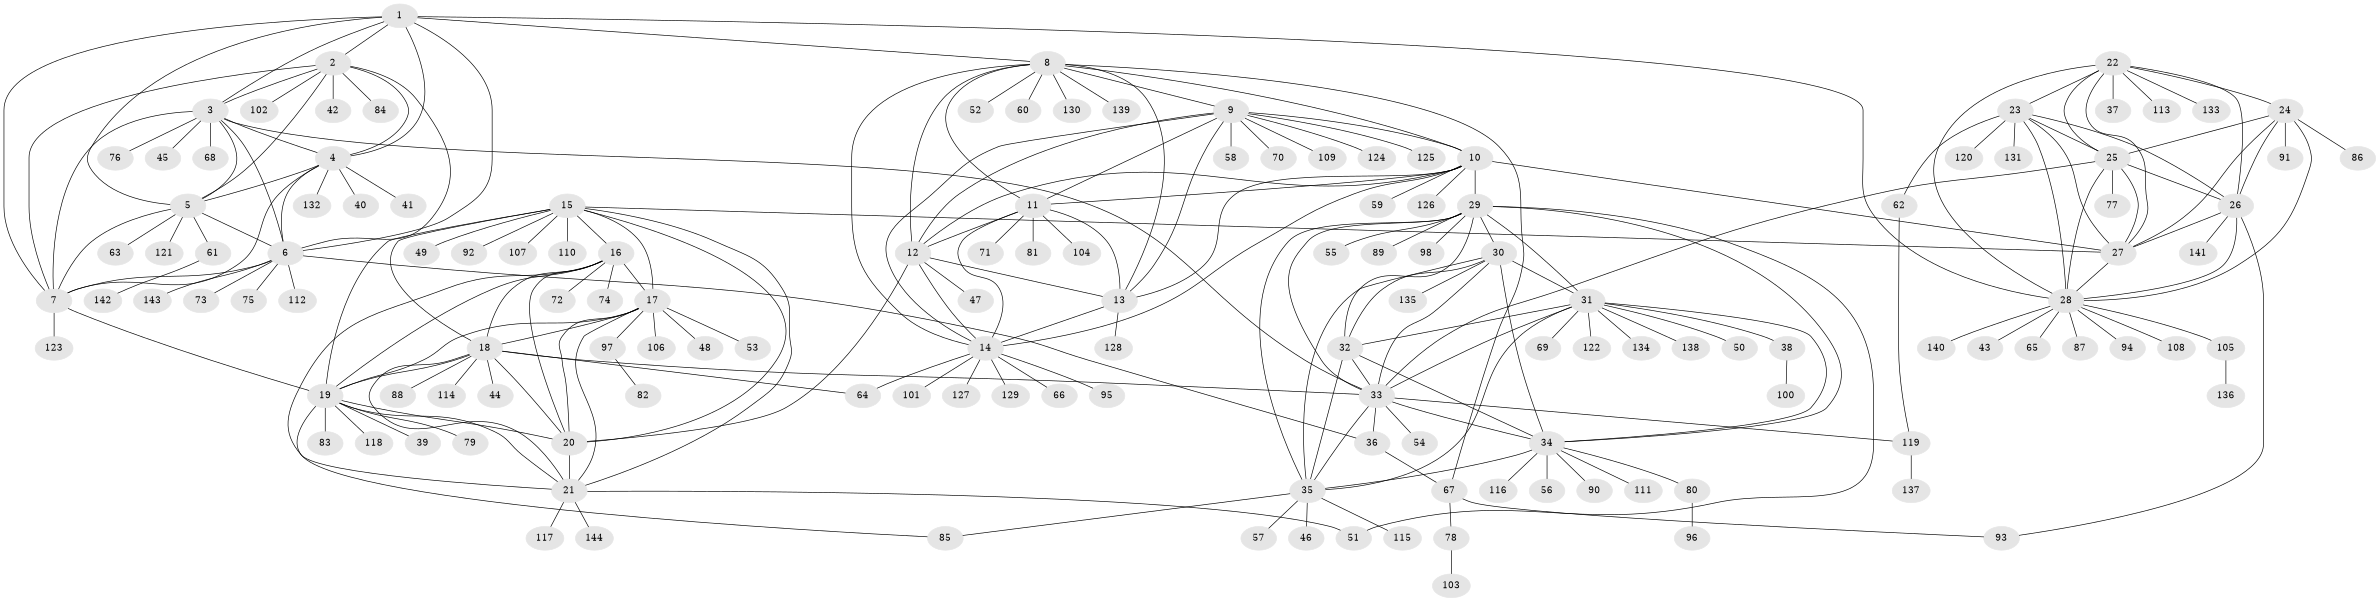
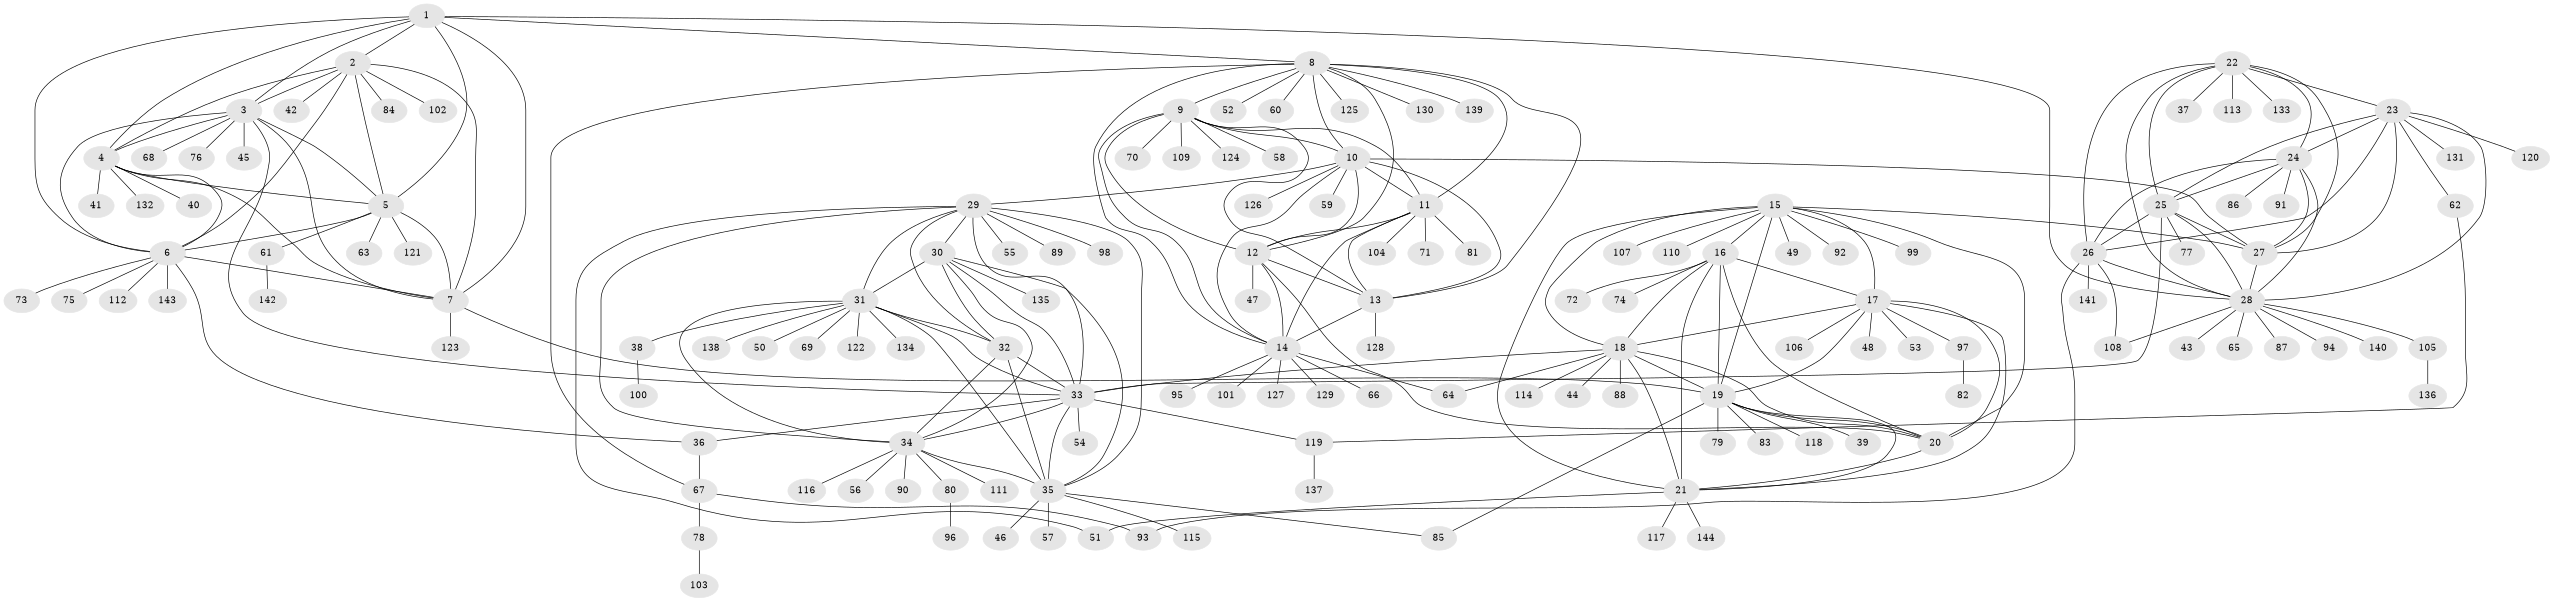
edge "9" -- "125": now "8" -- "125"
edge "23" -- "24": added
edge "26" -- "27": now "26" -- "108"
node "99": added
